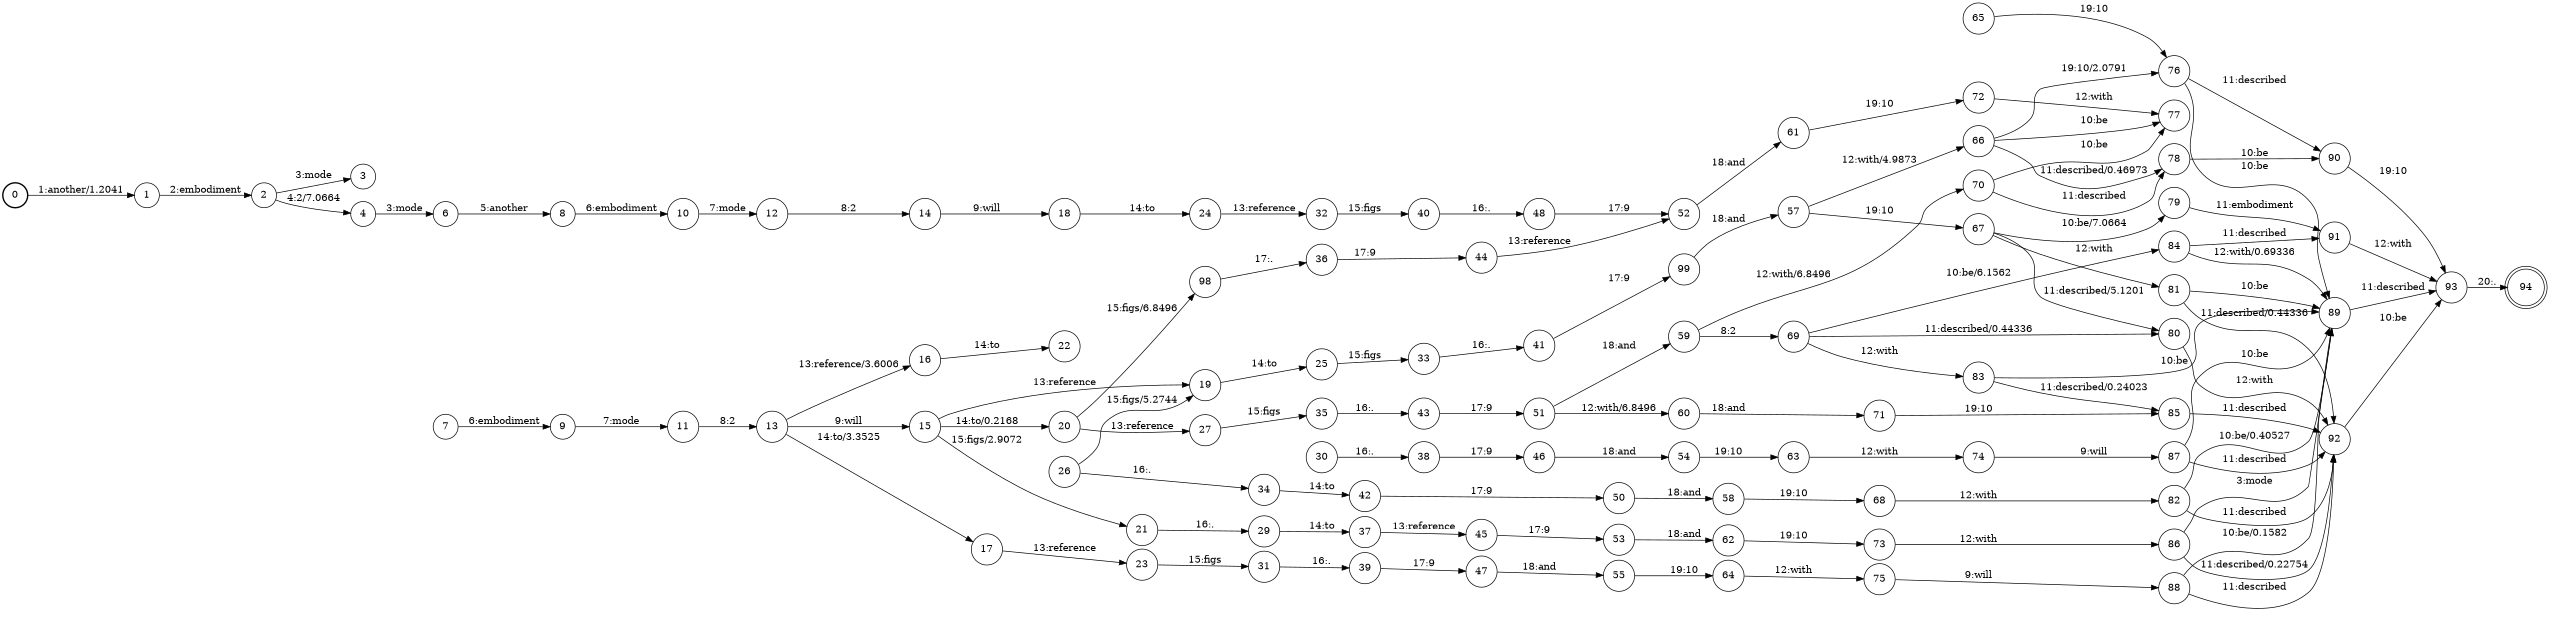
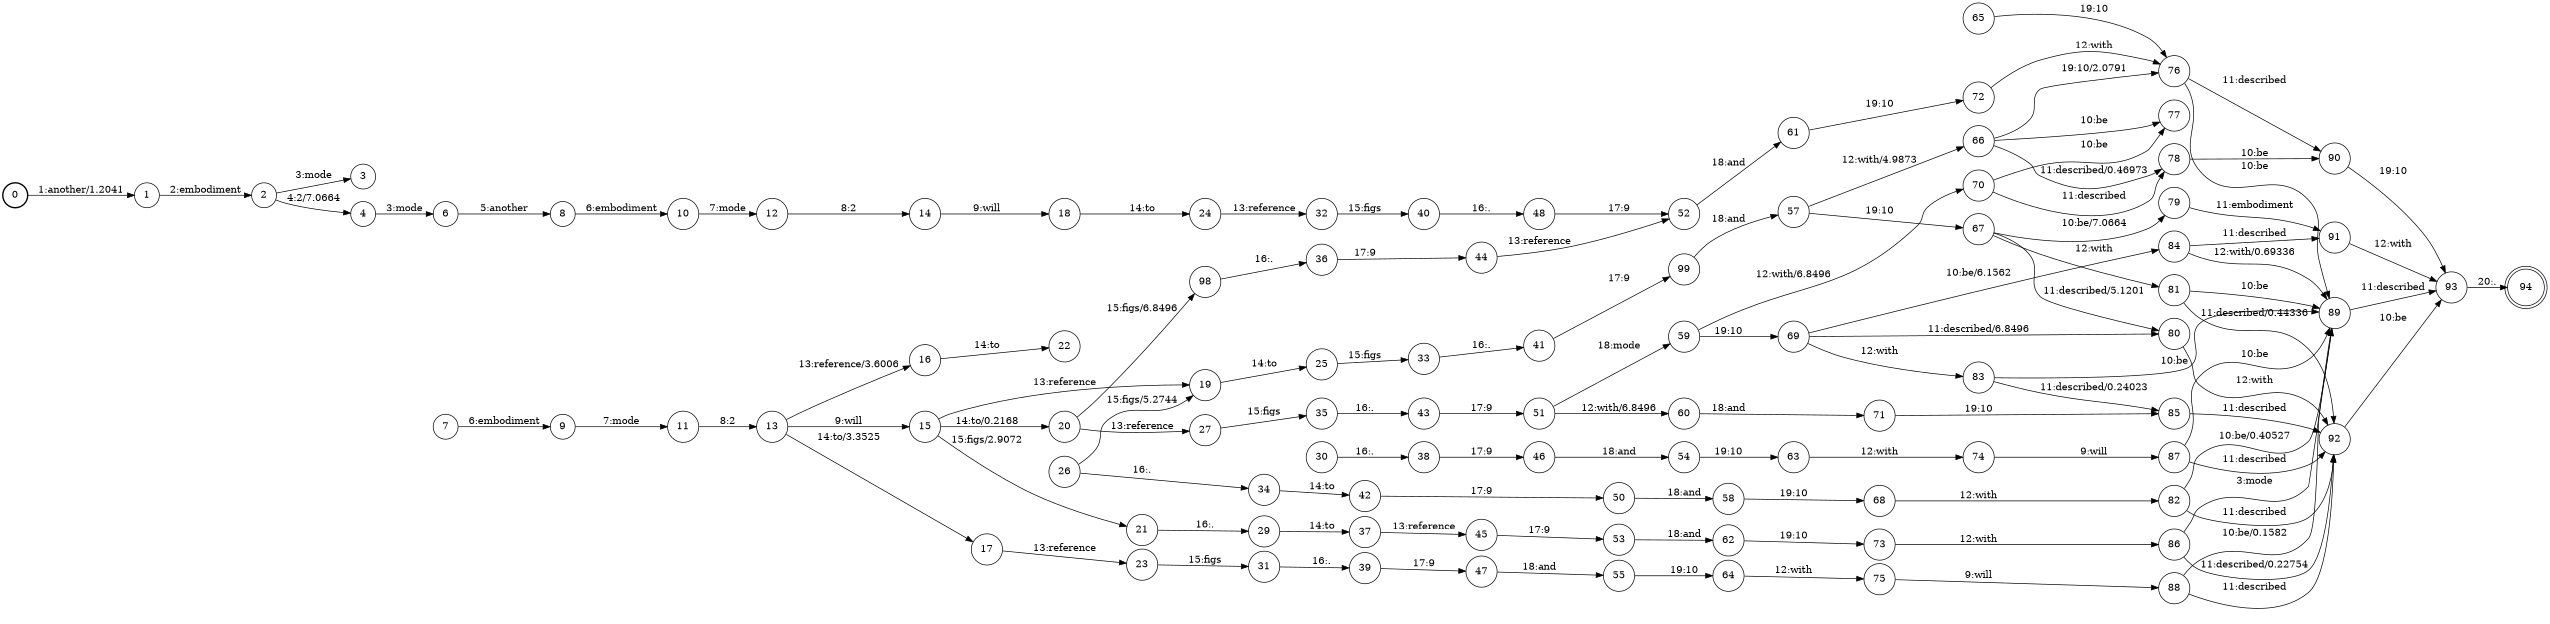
edge "72" -> "77": now "72" -> "76"
edge "98" -> "36": label "17:." -> "16:."
edge "69" -> "80": label "11:described/0.44336" -> "11:described/6.8496"
edge "59" -> "69": label "8:2" -> "19:10"
edge "51" -> "59": label "18:and" -> "18:mode"
